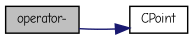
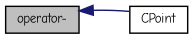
edge "operator-" -> "CPoint": reversed
